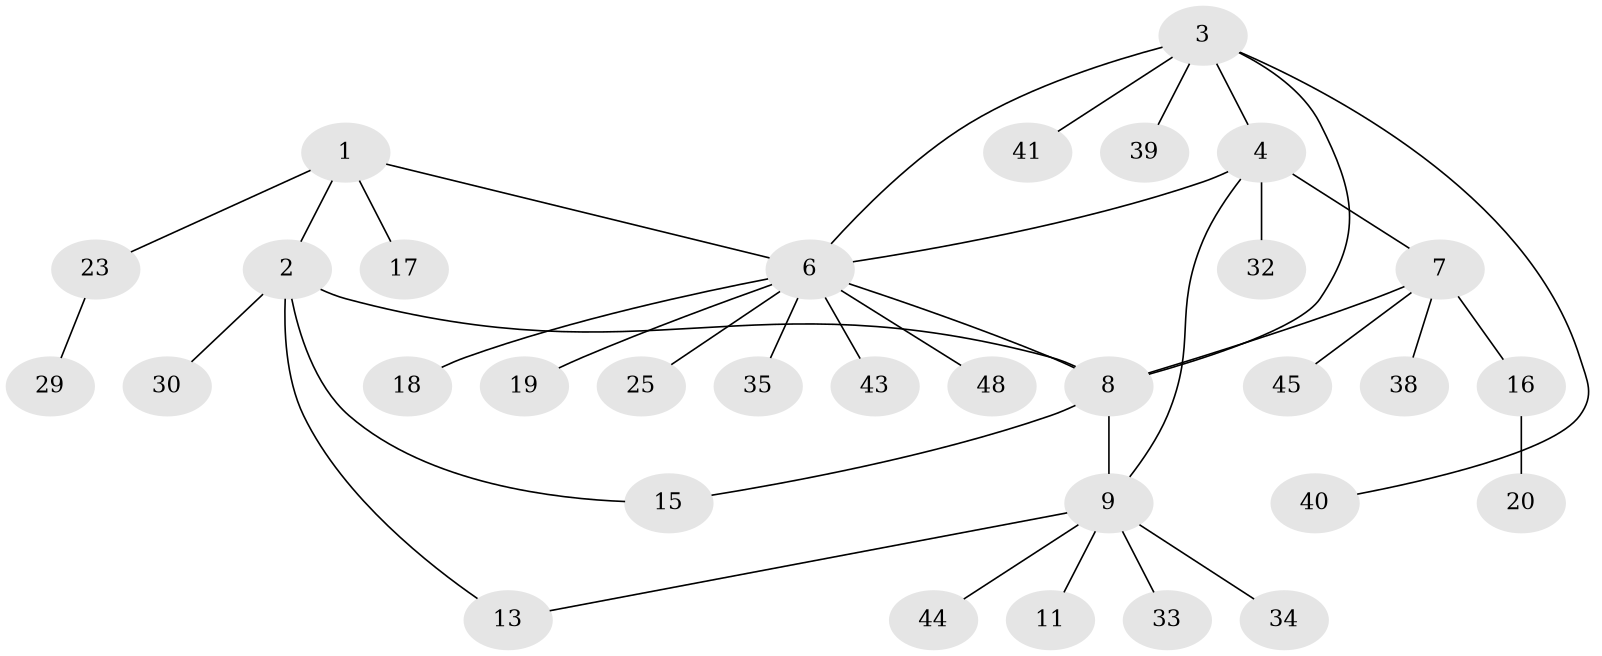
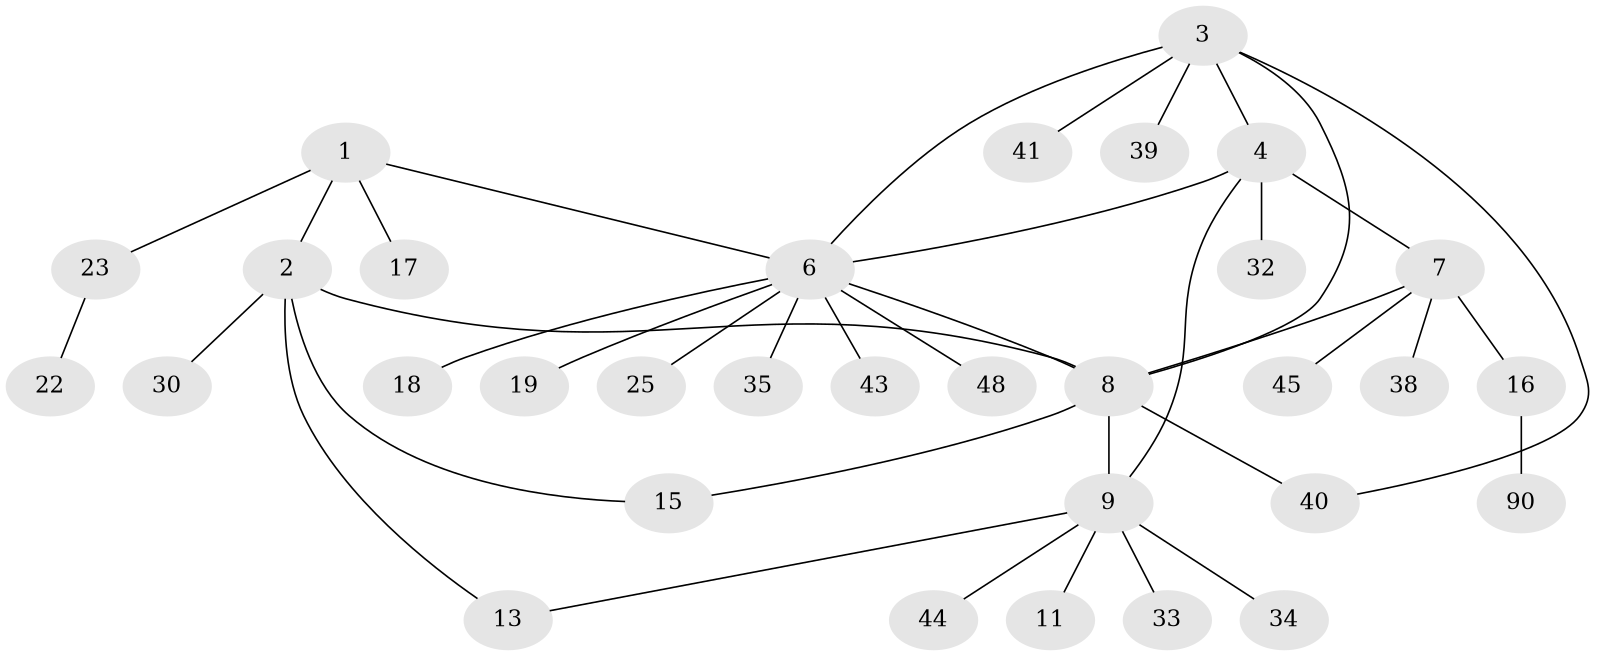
node "29": label "29" -> "22"
edge "8" -- "40": added
node "20": label "20" -> "90"
